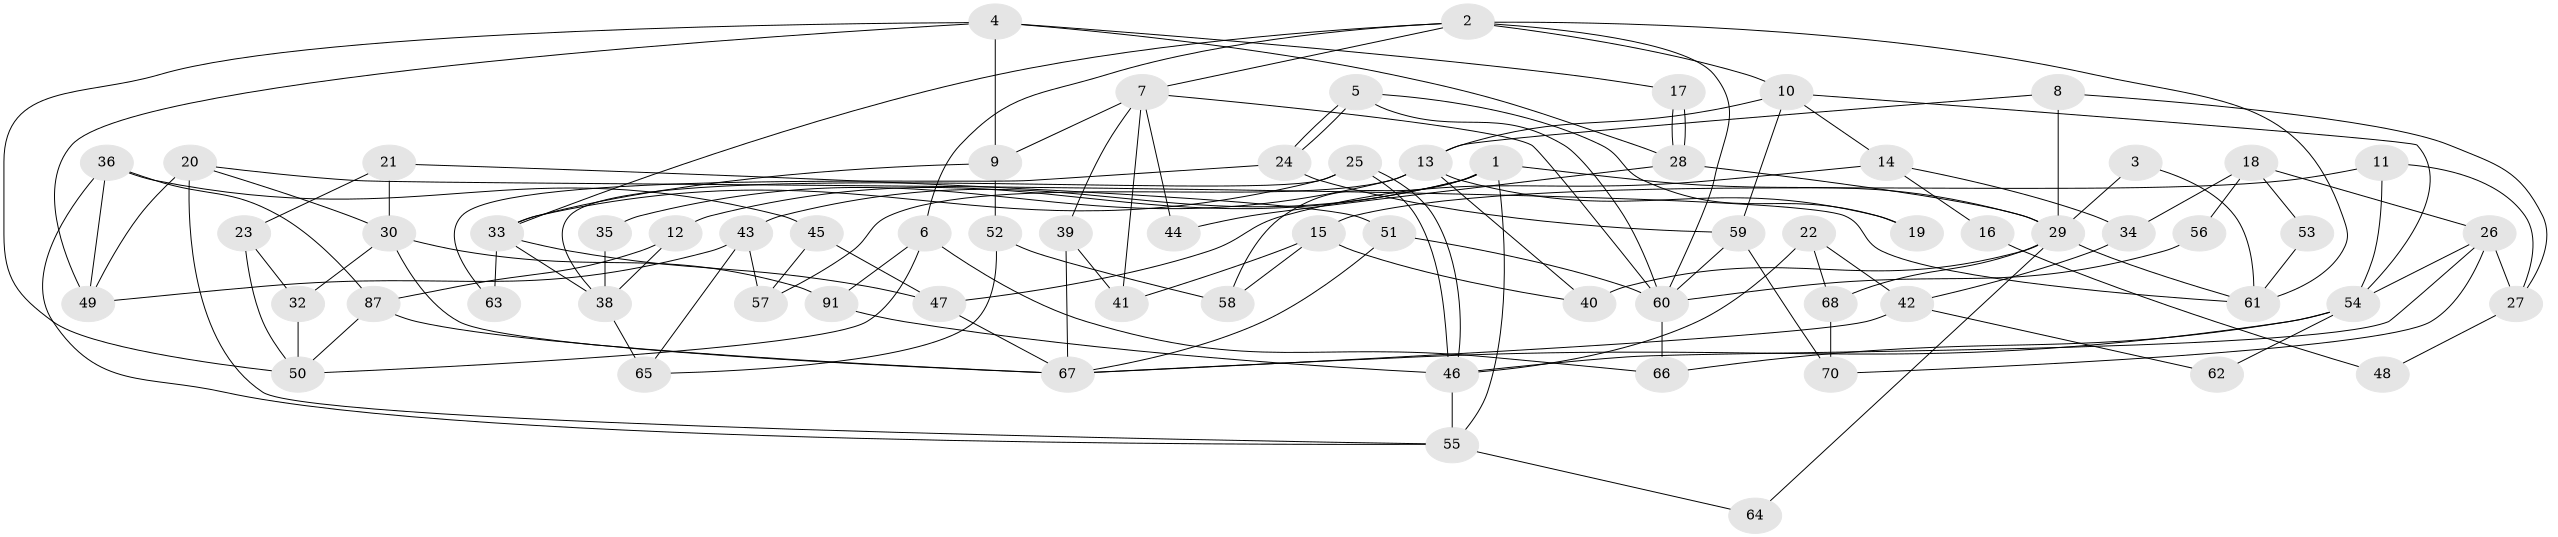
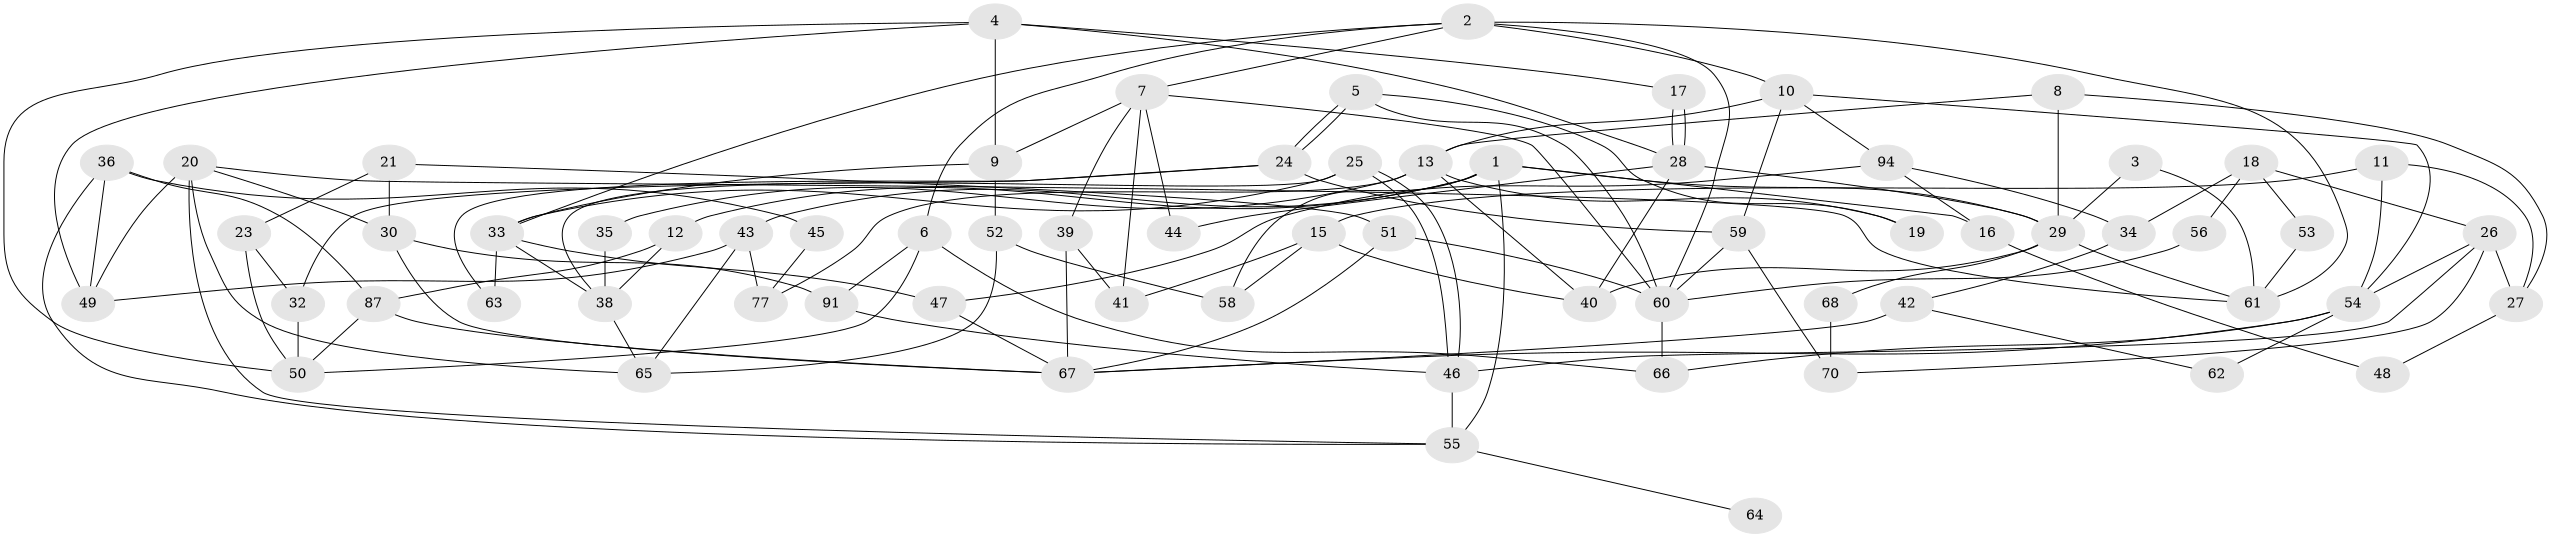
node "14": label "14" -> "94"
edge "1" -- "16": added
node "22": removed
edge "28" -- "40": added
edge "30" -- "32": now "24" -- "32"
edge "45" -- "47": removed
node "57": label "57" -> "77"
edge "20" -- "65": added
edge "29" -- "64": removed
